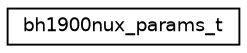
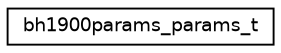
node "bh1900nux_params_t": label "bh1900nux_params_t" -> "bh1900params_params_t"
